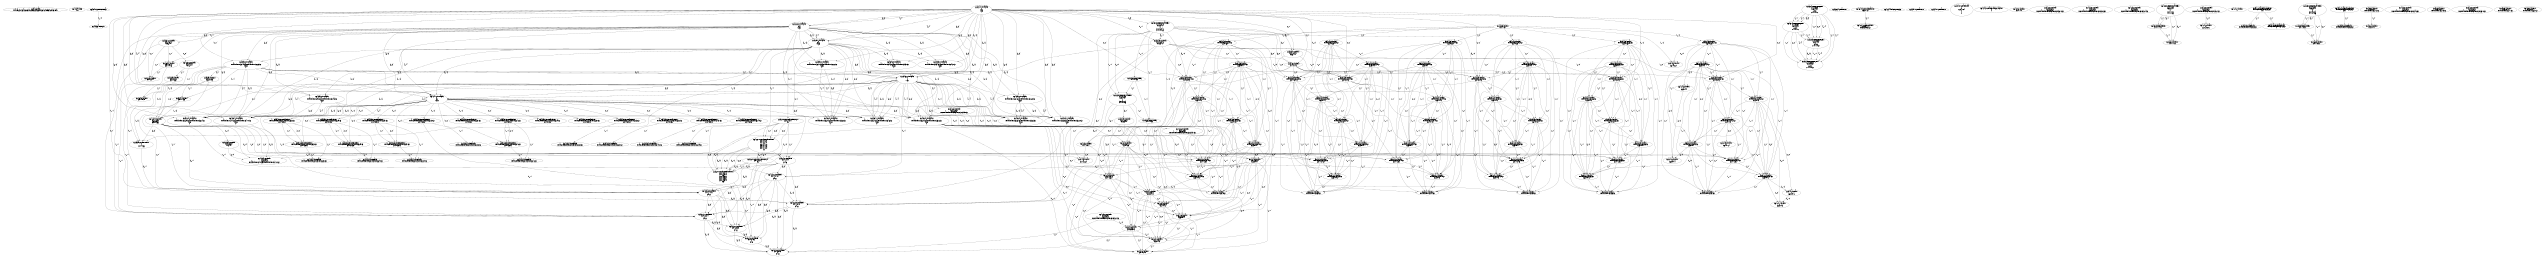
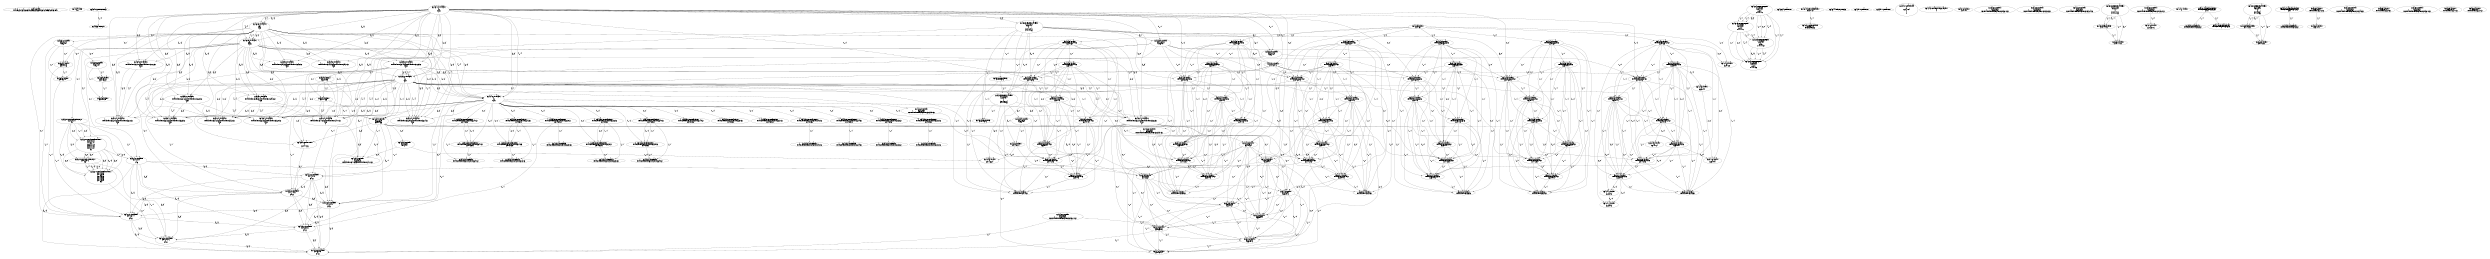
edge "268466202.VirtualAlloc 0 3596 12288 4" -> "268453998.CreateMutexW 0 0 3221774336": now "268453967.lstrcpyW 3221774336 268497976" -> "268453998.CreateMutexW 0 0 3221774336"
edge "268465239.RegCloseKey 2147417376" -> "268464714.lstrcatW retval_lstrlenW_32979_32 268500948": now "268464439.lstrcatW retval_lstrlenW_32979_32 3221762048" -> "268464714.lstrcatW retval_lstrlenW_32979_32 268500948"
